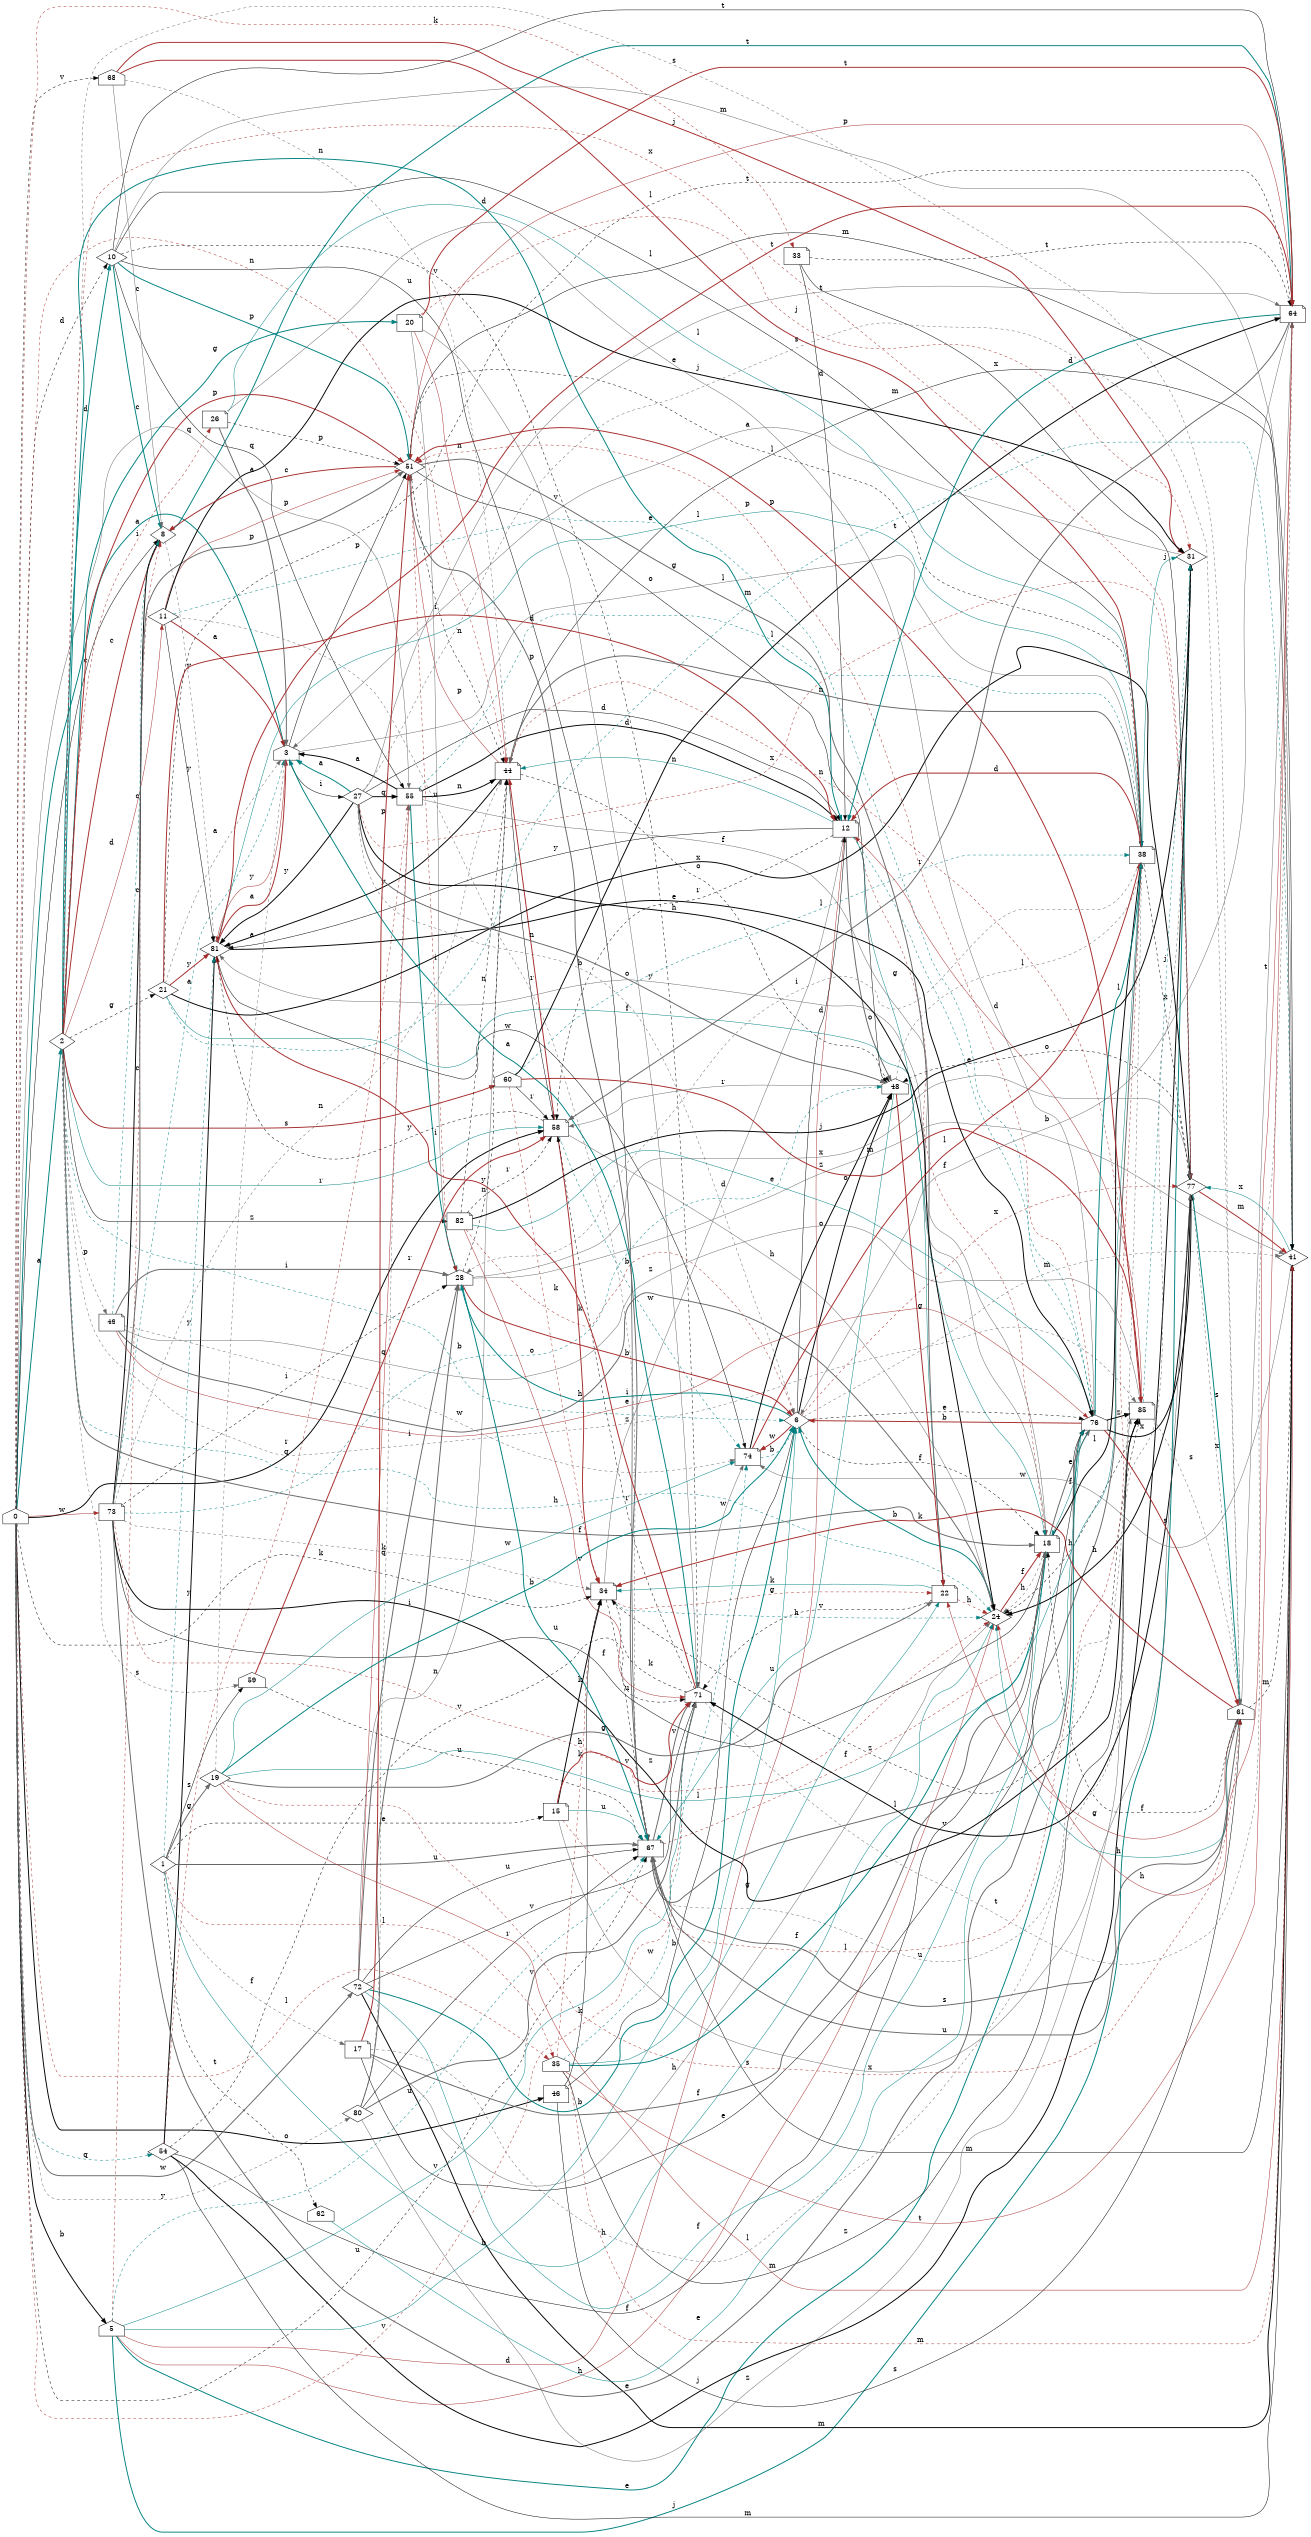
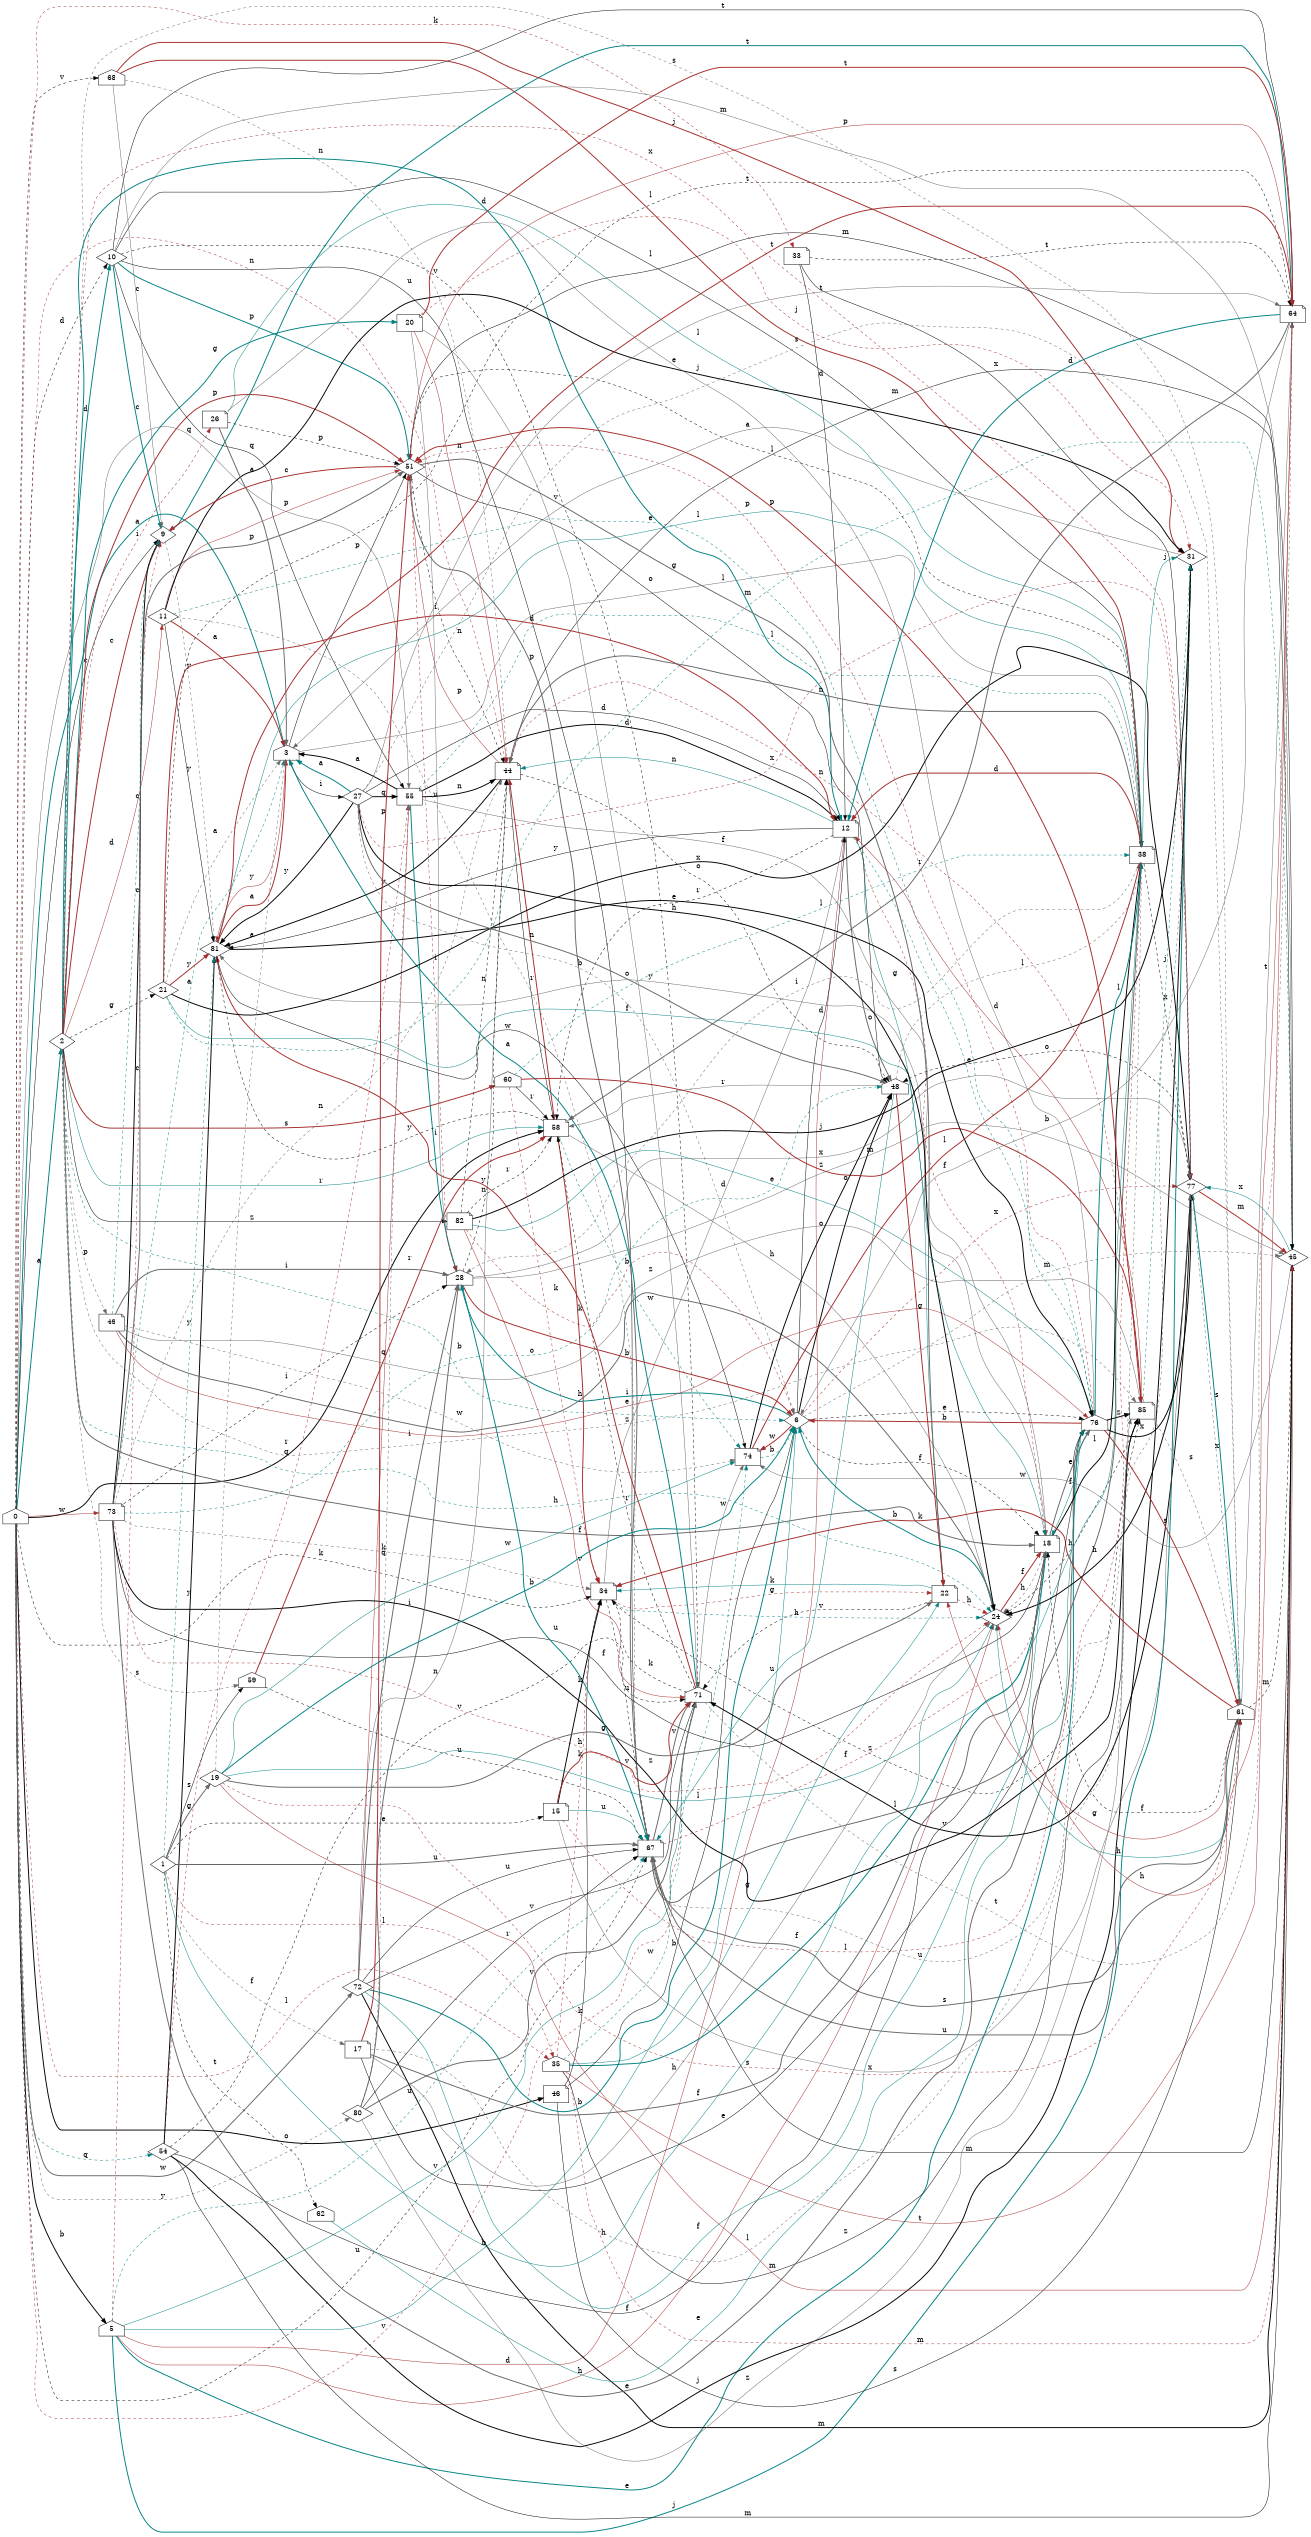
node "8": label "8" -> "9"
edge "60" -> "64": removed, label "t"
node "41": label "41" -> "45"
